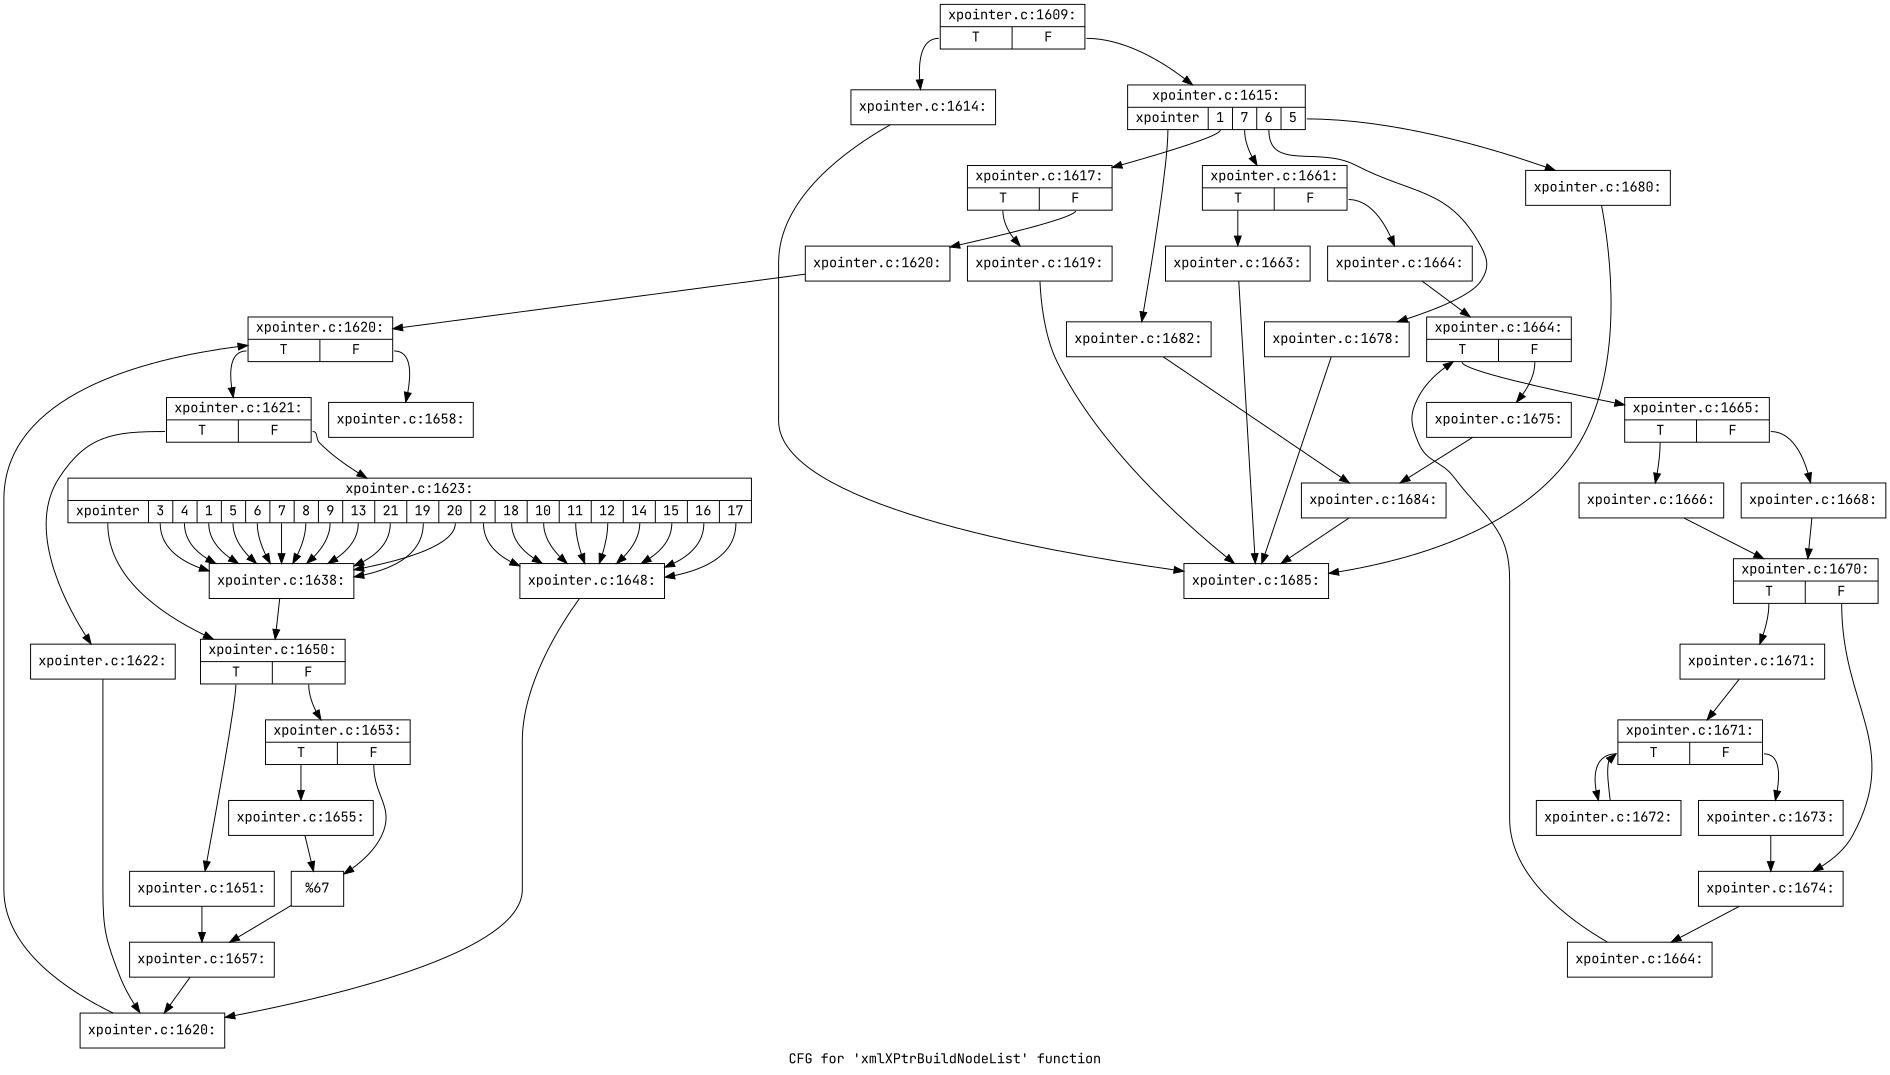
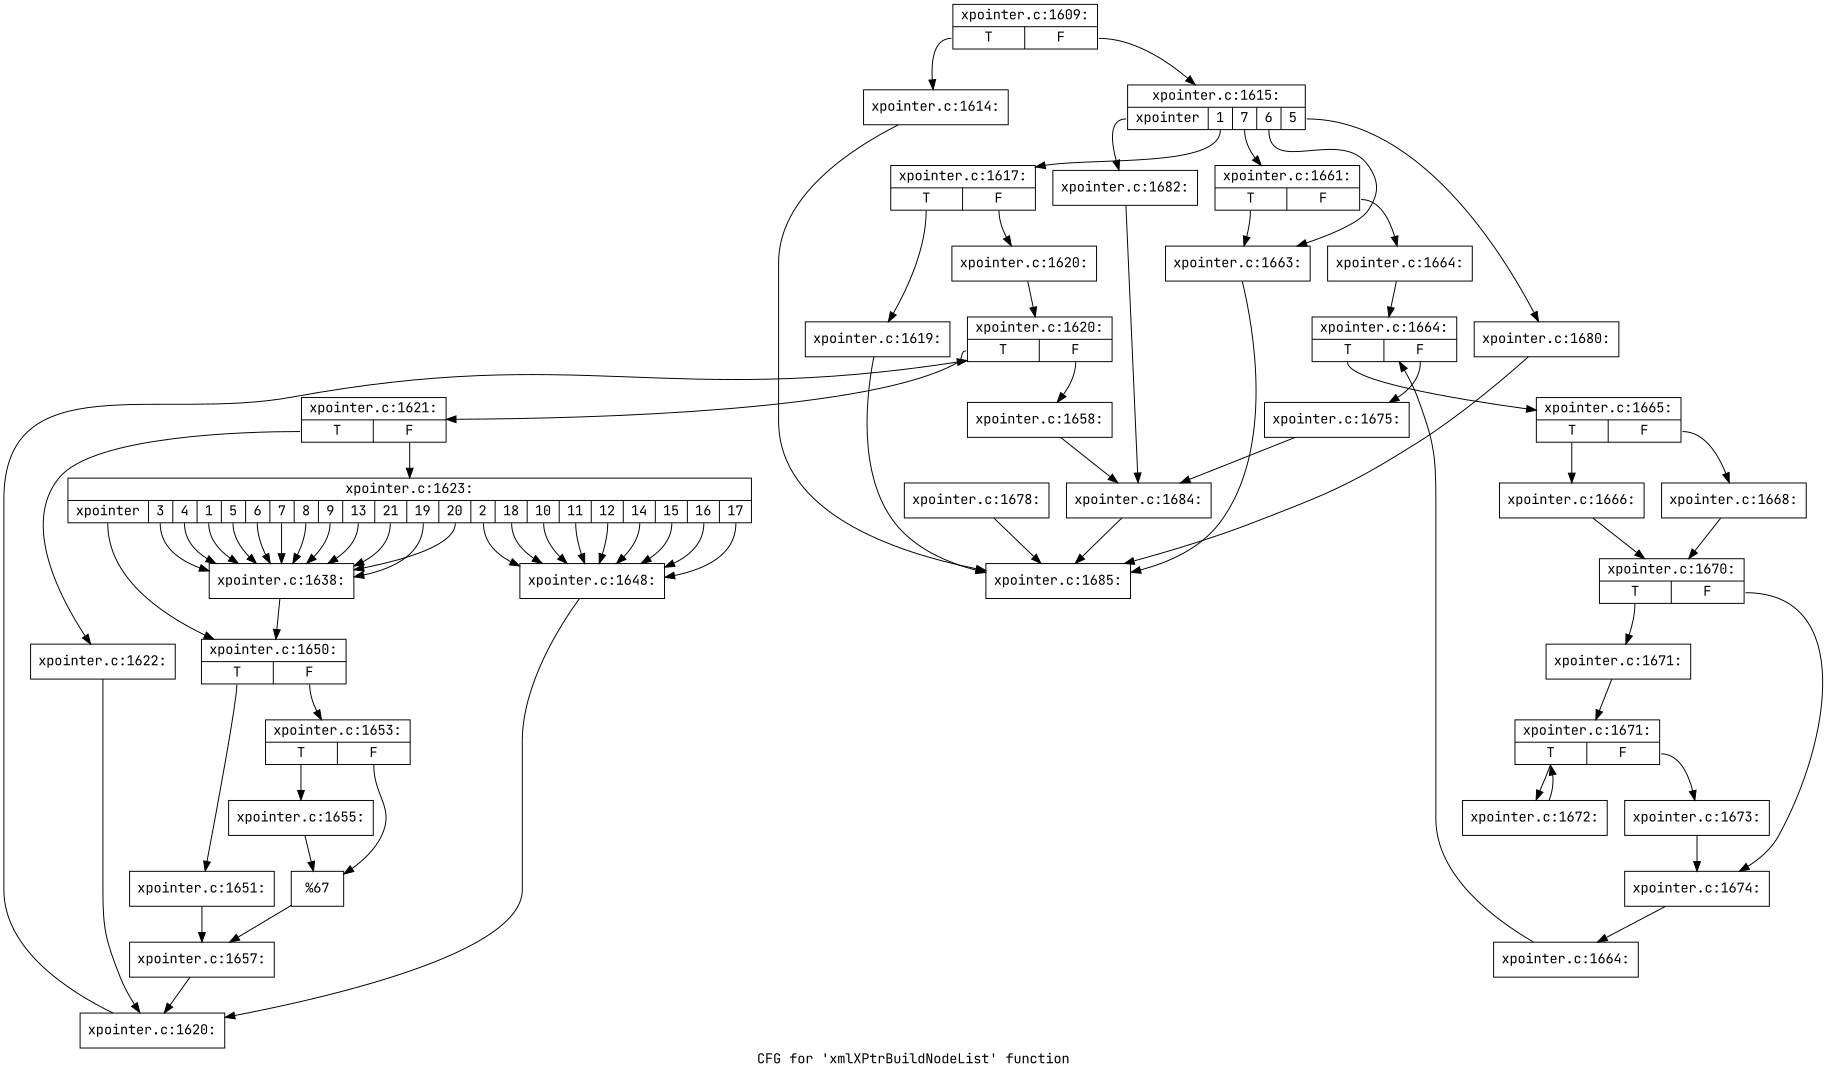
edge "xpointer.c:1615:" -> "xpointer.c:1678:": now "xpointer.c:1615:" -> "xpointer.c:1663:"
edge "xpointer.c:1658:" -> "xpointer.c:1684:": added
